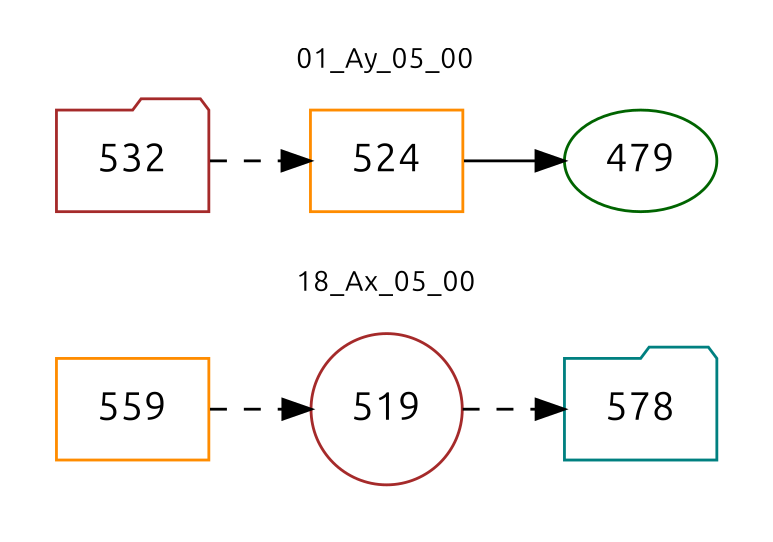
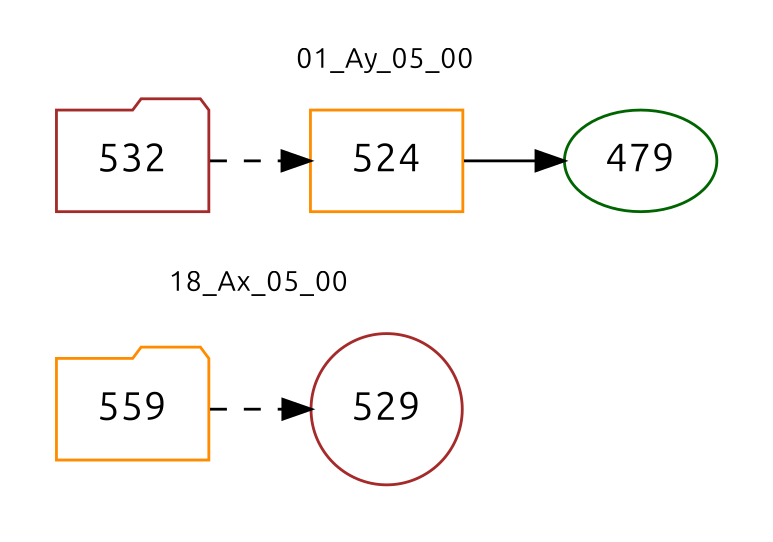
node "559": shape box -> folder
node "519": label "519" -> "529"
node "578": removed
